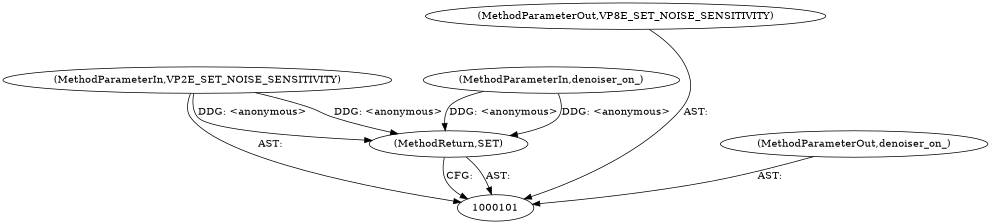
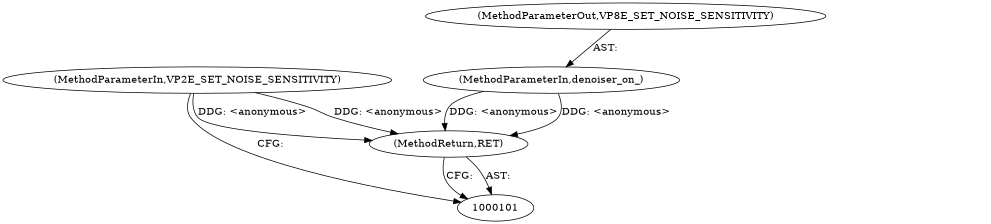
edge "(MethodParameterOut,VP8E_SET_NOISE_SENSITIVITY)" -> "1000101": now "(MethodParameterOut,VP8E_SET_NOISE_SENSITIVITY)" -> "(MethodParameterIn,denoiser_on_)"
edge "(MethodParameterIn,VP2E_SET_NOISE_SENSITIVITY)" -> "1000101": label "AST: " -> "CFG: "
node "(MethodReturn,SET)": label "(MethodReturn,SET)" -> "(MethodReturn,RET)"
node "(MethodParameterOut,denoiser_on_)": removed
